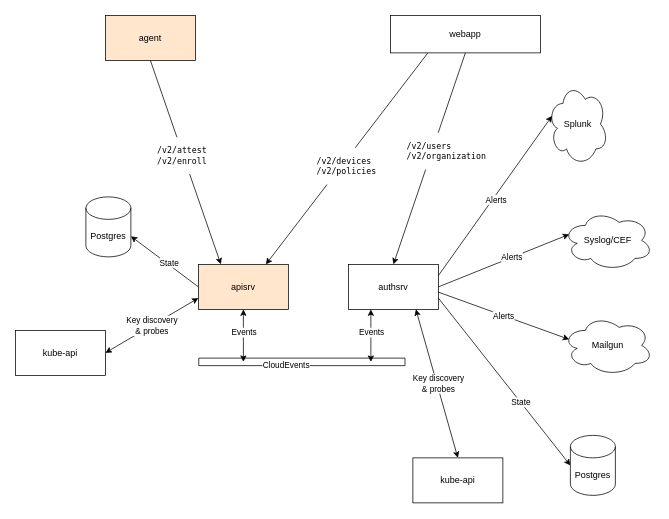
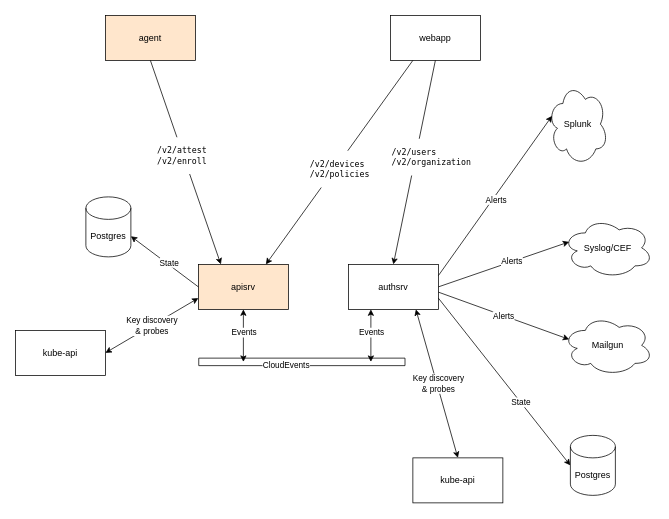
node "webapp": size 150x38 -> 90x45
node "Syslog/CEF": moved (608, 240) -> (608, 248)
